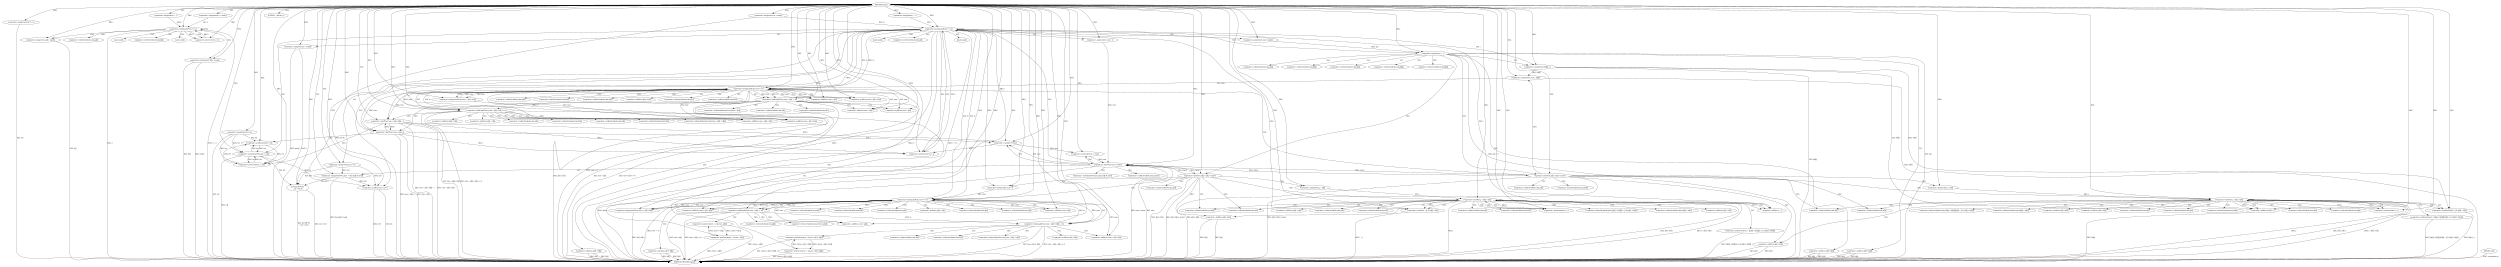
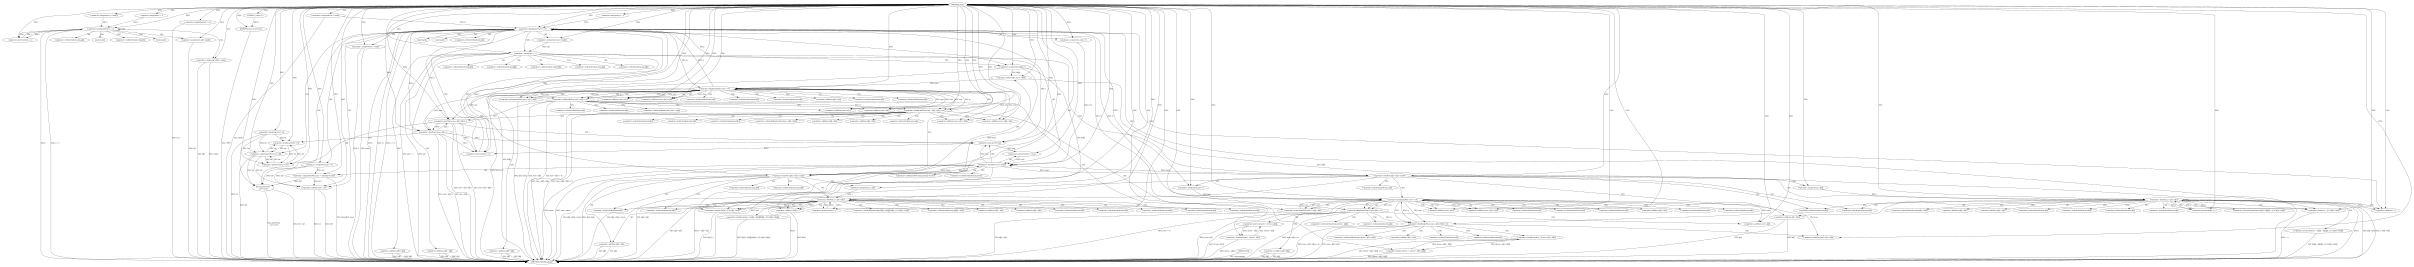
node "(RETURN,return 0;,return 0;)": added
